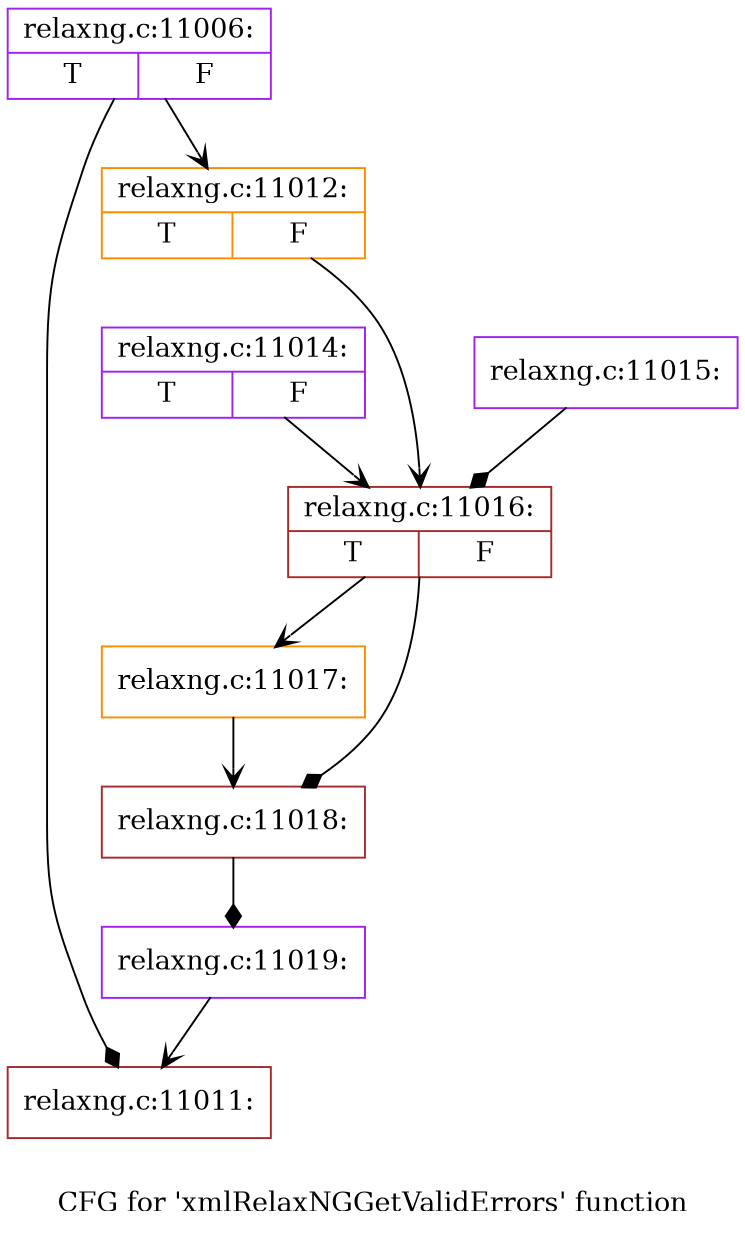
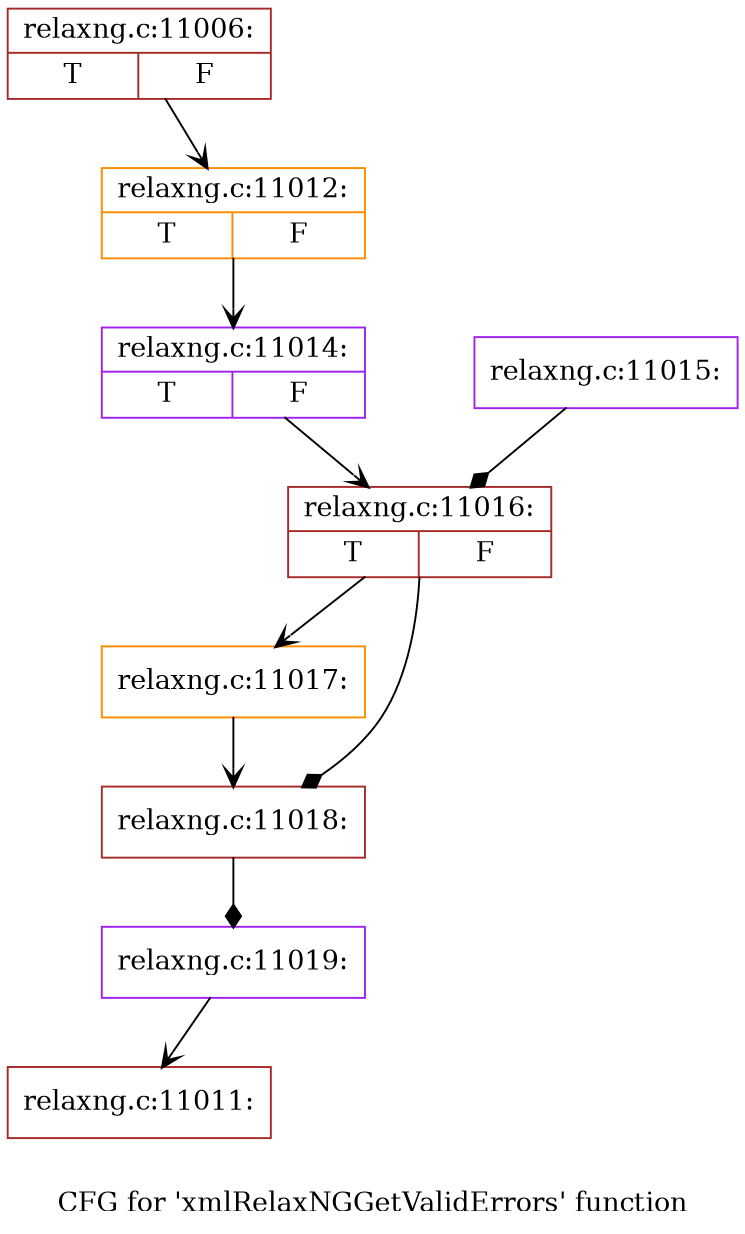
node "relaxng.c:11006:": color purple -> brown
edge "relaxng.c:11012:" -> "relaxng.c:11016:": now "relaxng.c:11012:" -> "relaxng.c:11014:"
edge "relaxng.c:11006:" -> "relaxng.c:11011:": removed
